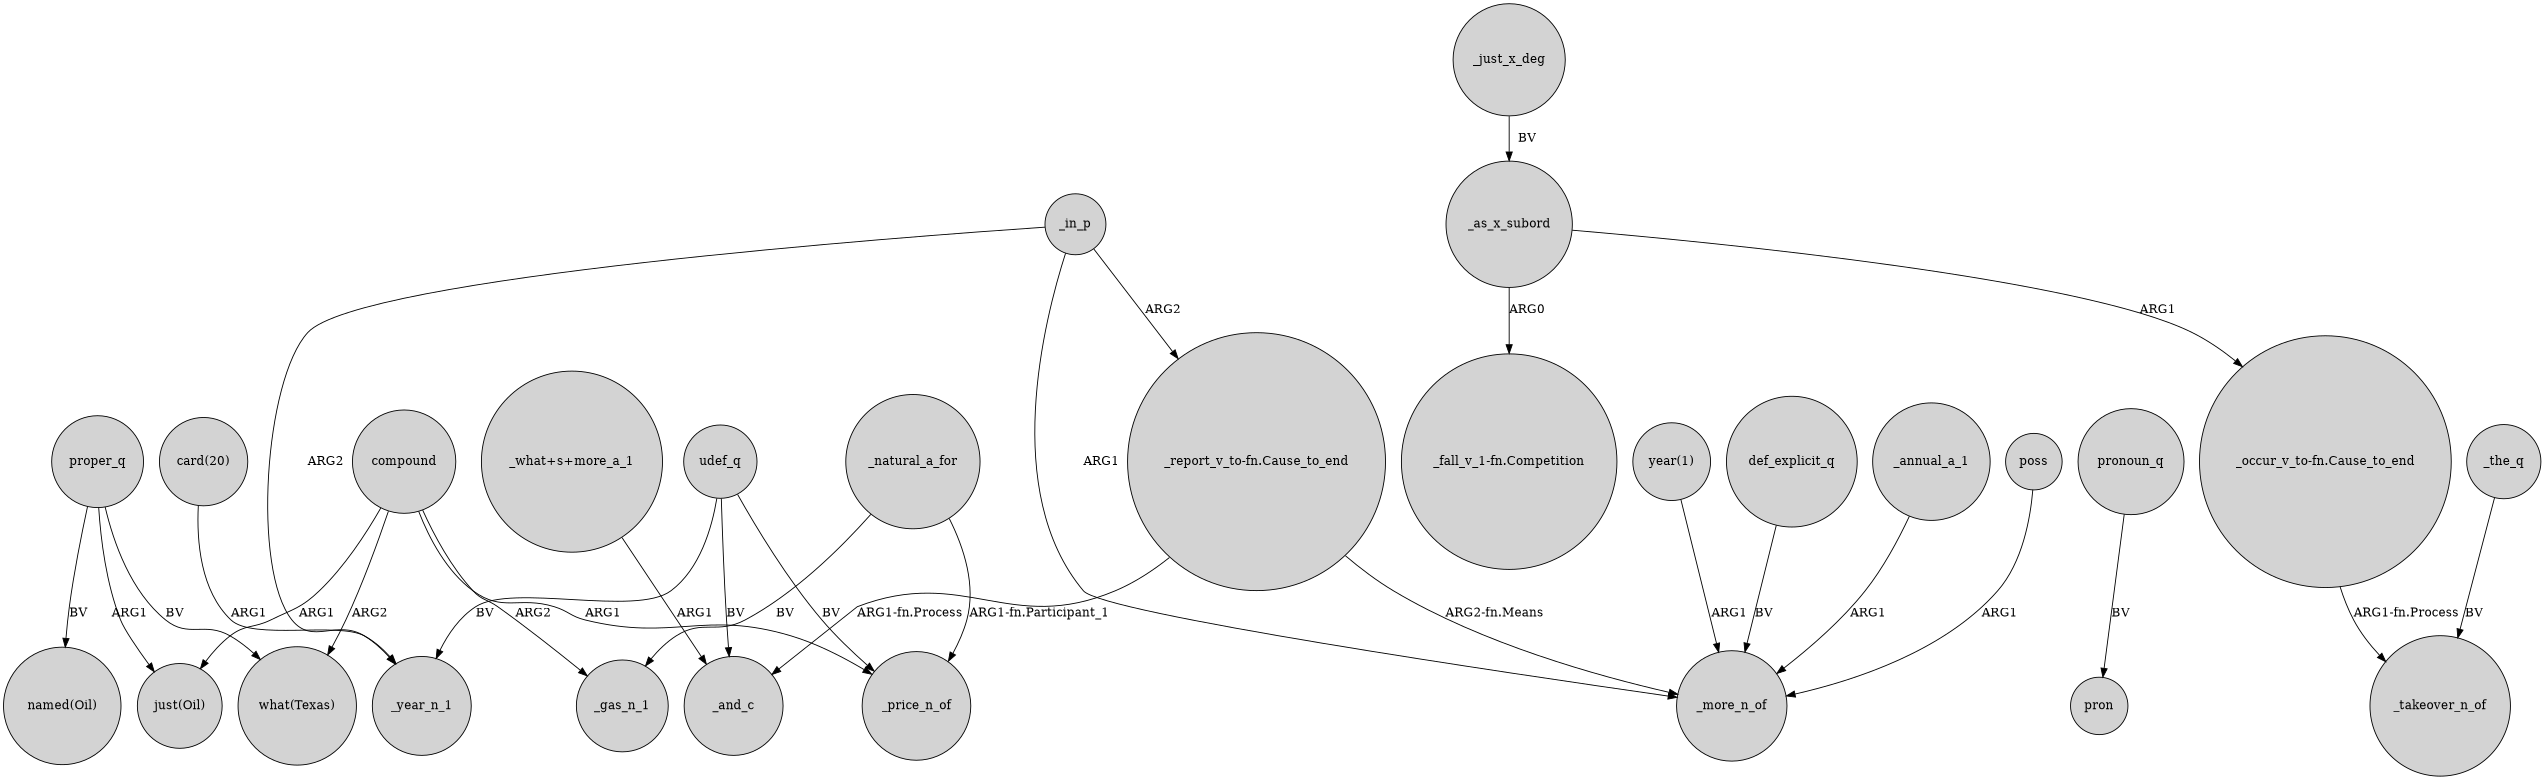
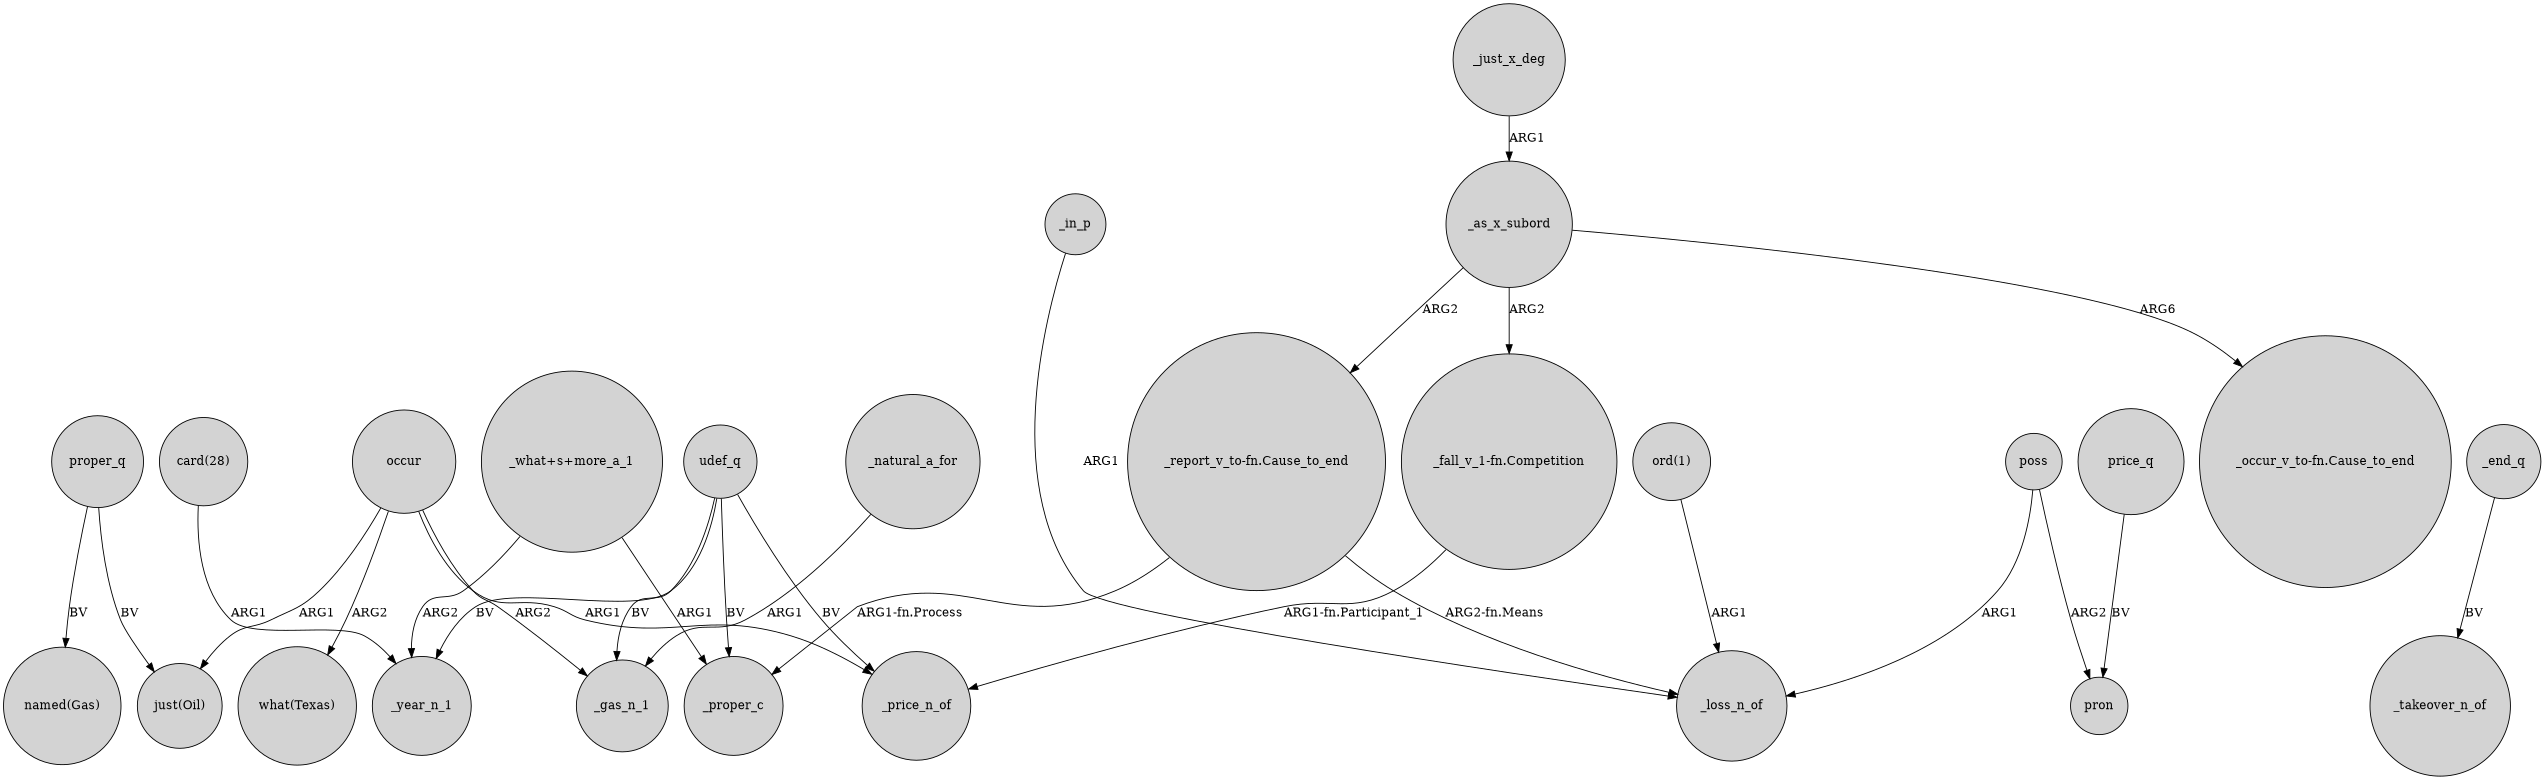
edge "_just_x_deg" -> "_as_x_subord": label "BV" -> "ARG1"
edge "_in_p" -> "_year_n_1": now "_what+s+more_a_1" -> "_year_n_1"
edge "_in_p" -> "_report_v_to-fn.Cause_to_end": now "_as_x_subord" -> "_report_v_to-fn.Cause_to_end"
edge "_as_x_subord" -> "_fall_v_1-fn.Competition": label "ARG0" -> "ARG2"
edge "_as_x_subord" -> "_occur_v_to-fn.Cause_to_end": label "ARG1" -> "ARG6"
node "card(20)": label "card(20)" -> "card(28)"
node "compound": label "compound" -> "occur"
node "year(1)": label "year(1)" -> "ord(1)"
node "def_explicit_q": removed
node "_annual_a_1": removed
node "pronoun_q": label "pronoun_q" -> "price_q"
node "_the_q": label "_the_q" -> "_end_q"
edge "poss" -> "pron": added, label "ARG2"
edge "udef_q" -> "_gas_n_1": added, label "BV"
edge "_natural_a_for" -> "_price_n_of": now "_fall_v_1-fn.Competition" -> "_price_n_of"
edge "proper_q" -> "what(Texas)": removed, label "BV"
edge "proper_q" -> "just(Oil)": label "ARG1" -> "BV"
edge "_natural_a_for" -> "_gas_n_1": label "BV" -> "ARG1"
edge "_occur_v_to-fn.Cause_to_end" -> "_takeover_n_of": removed, label "ARG1-fn.Process"
node "named(Oil)": label "named(Oil)" -> "named(Gas)"
node "_and_c": label "_and_c" -> "_proper_c"
node "_more_n_of": label "_more_n_of" -> "_loss_n_of"
